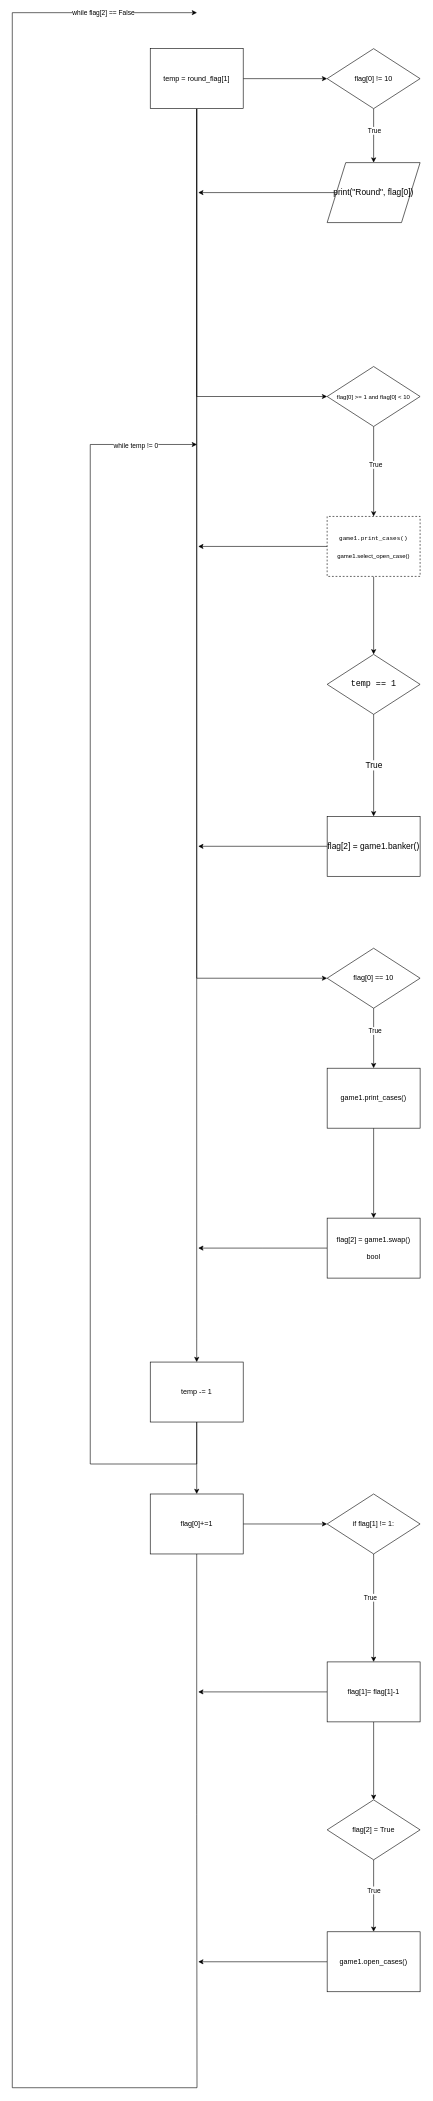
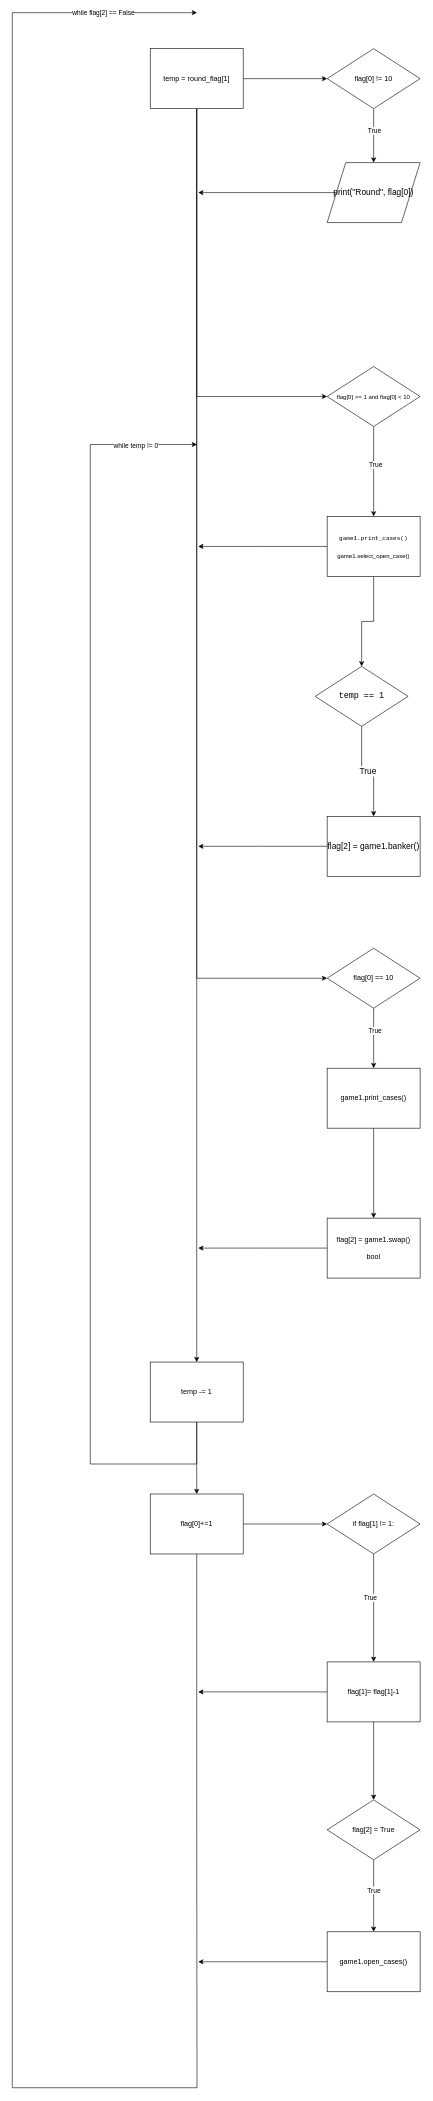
node "game1.print_cases() game1.select_open_case()": style dashed -> solid
node "temp == 1": moved (374, 684) -> (362, 696)
